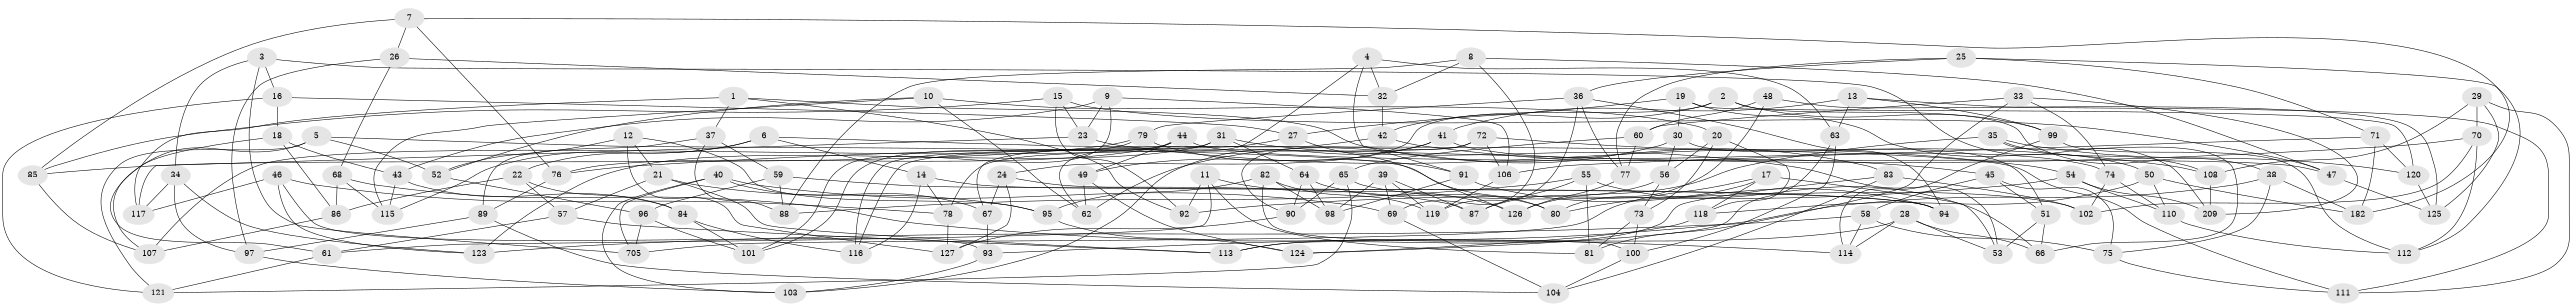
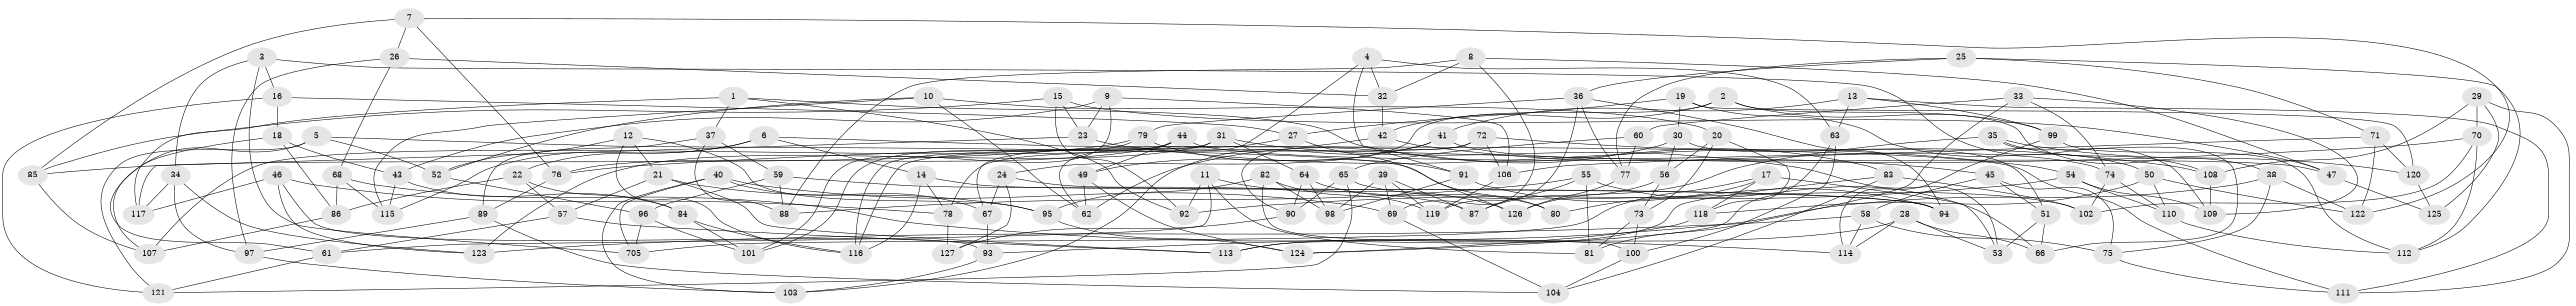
node "48": removed
node "209": label "209" -> "109"
node "182": label "182" -> "122"
edge "12" -- "127": now "12" -- "116"
